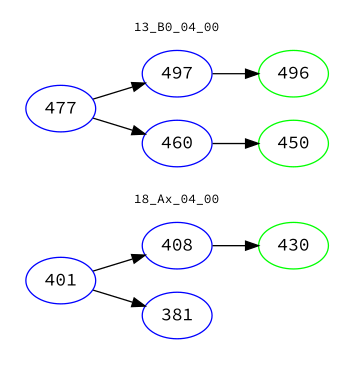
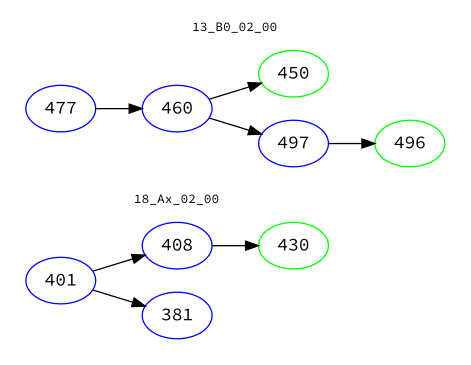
cluster "13_B0_04_00": label "13_B0_04_00" -> "13_B0_02_00"
edge "477" -> "497": now "460" -> "497"
cluster "18_Ax_04_00": label "18_Ax_04_00" -> "18_Ax_02_00"
